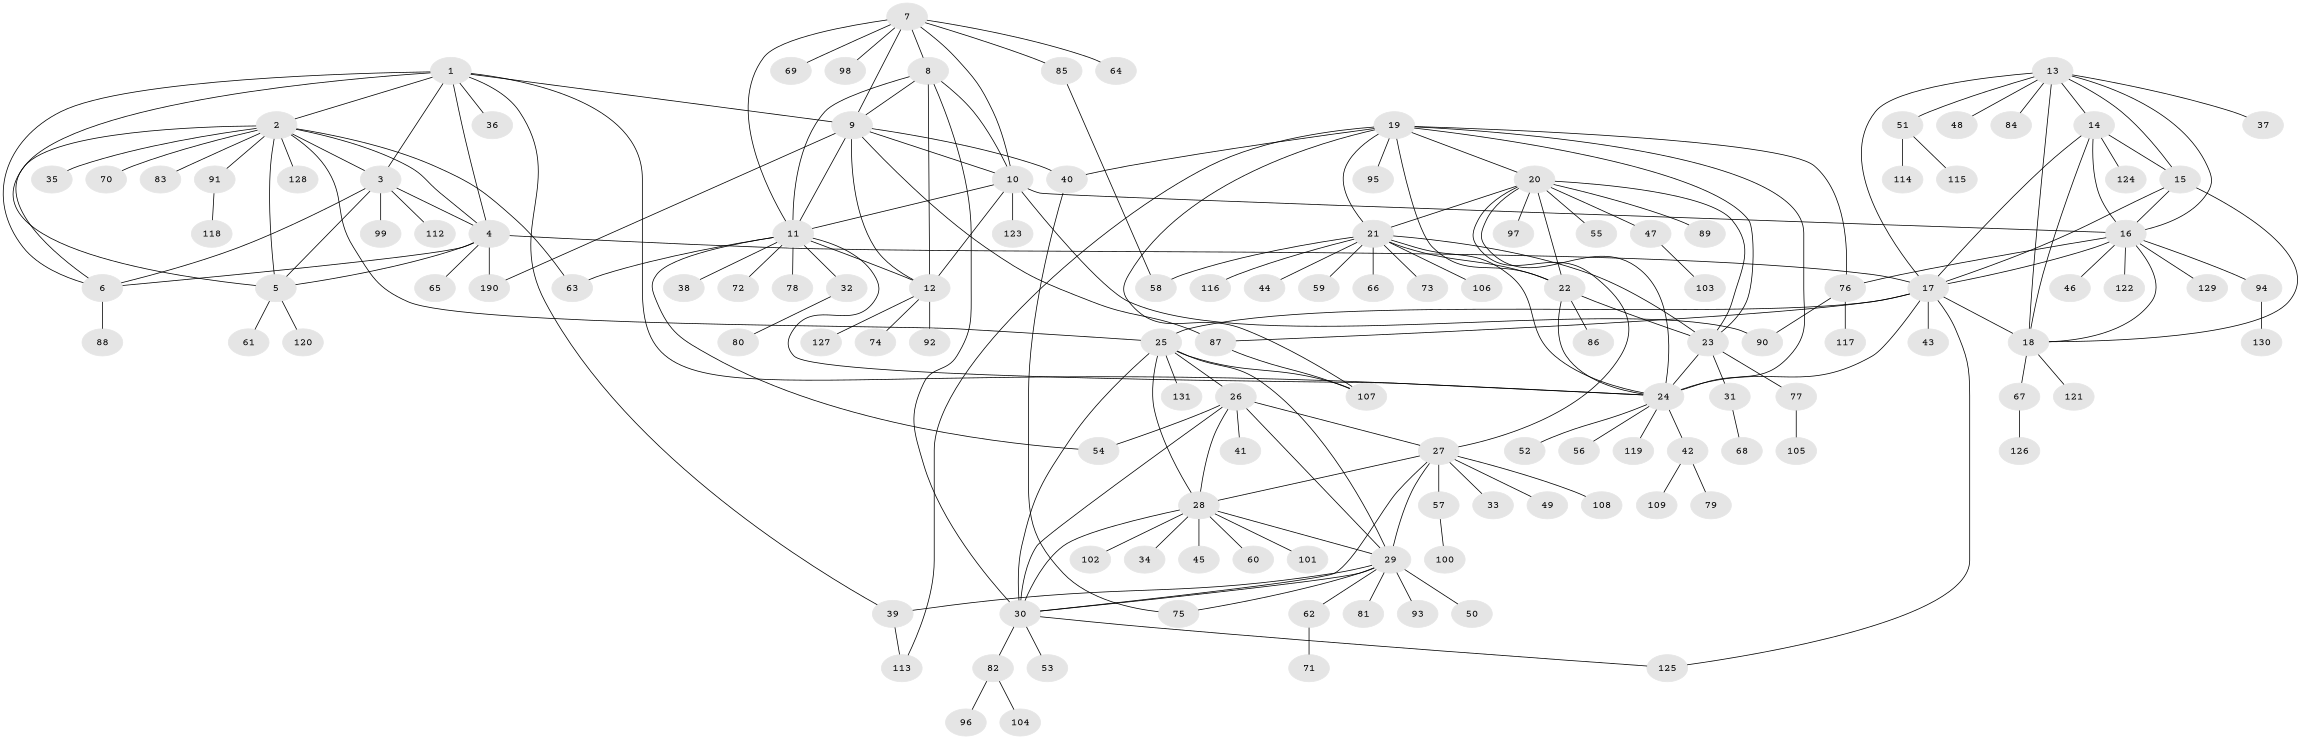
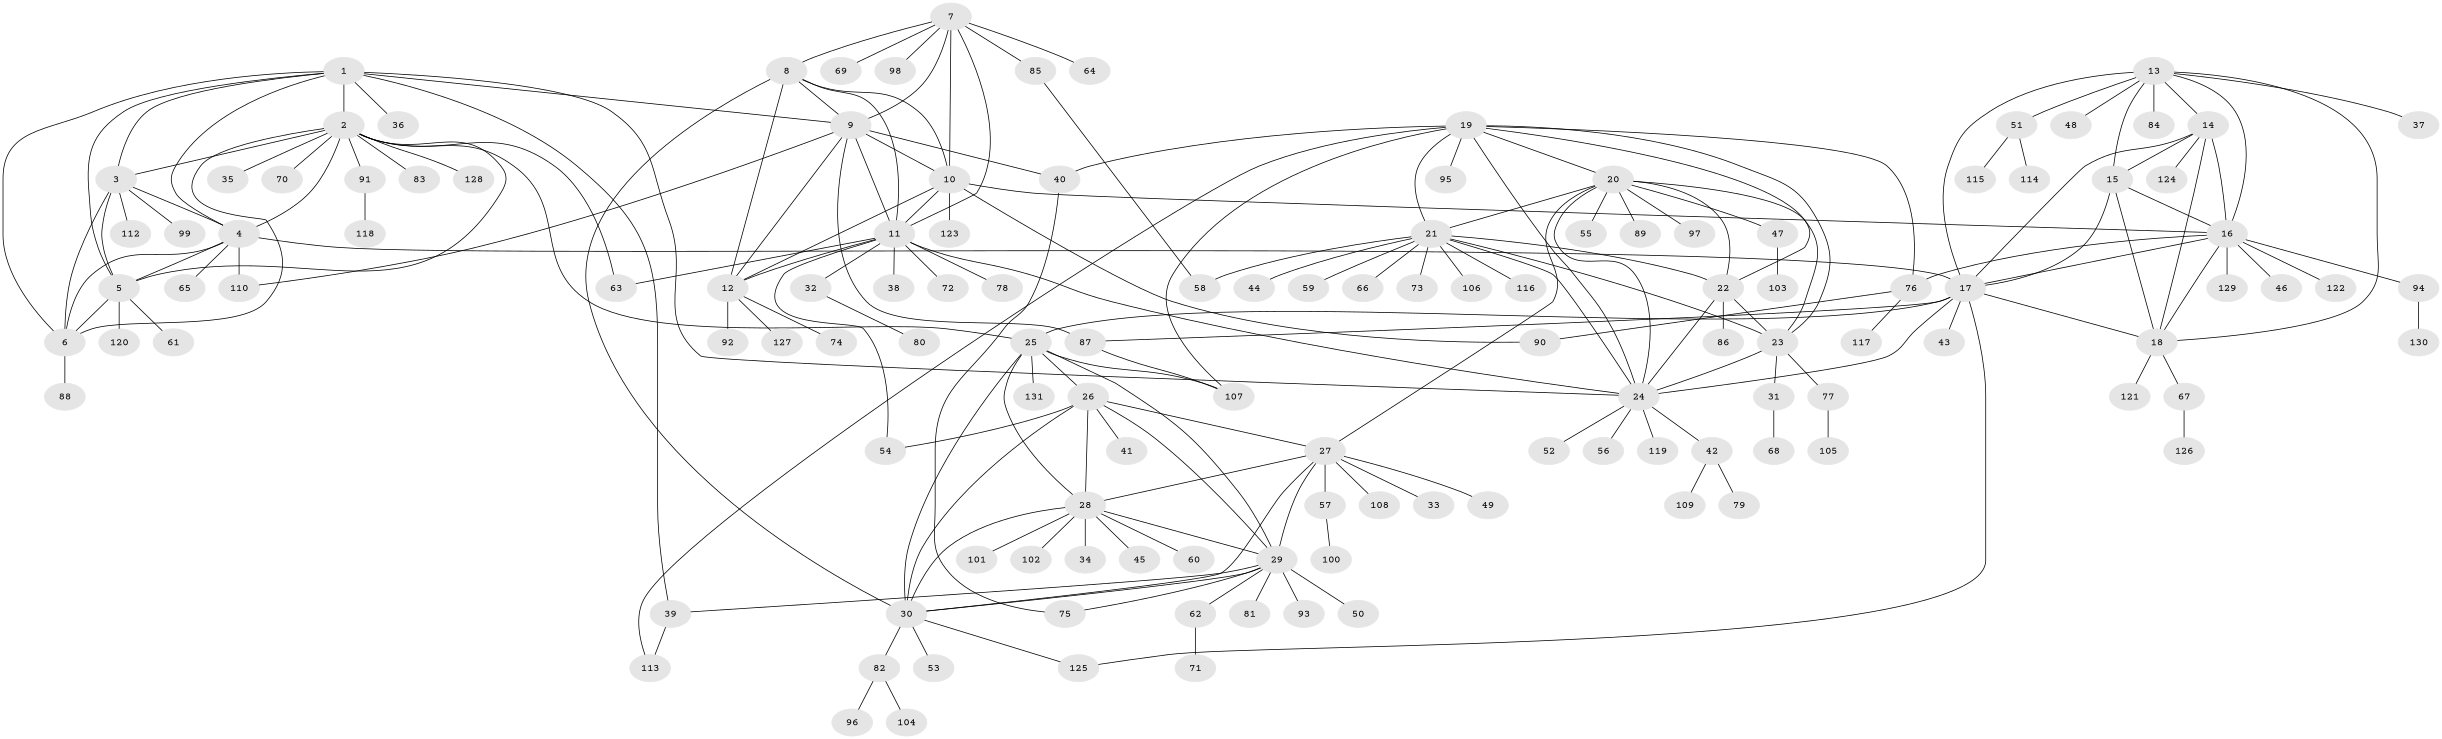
node "190": label "190" -> "110"
edge "5" -- "6": added
